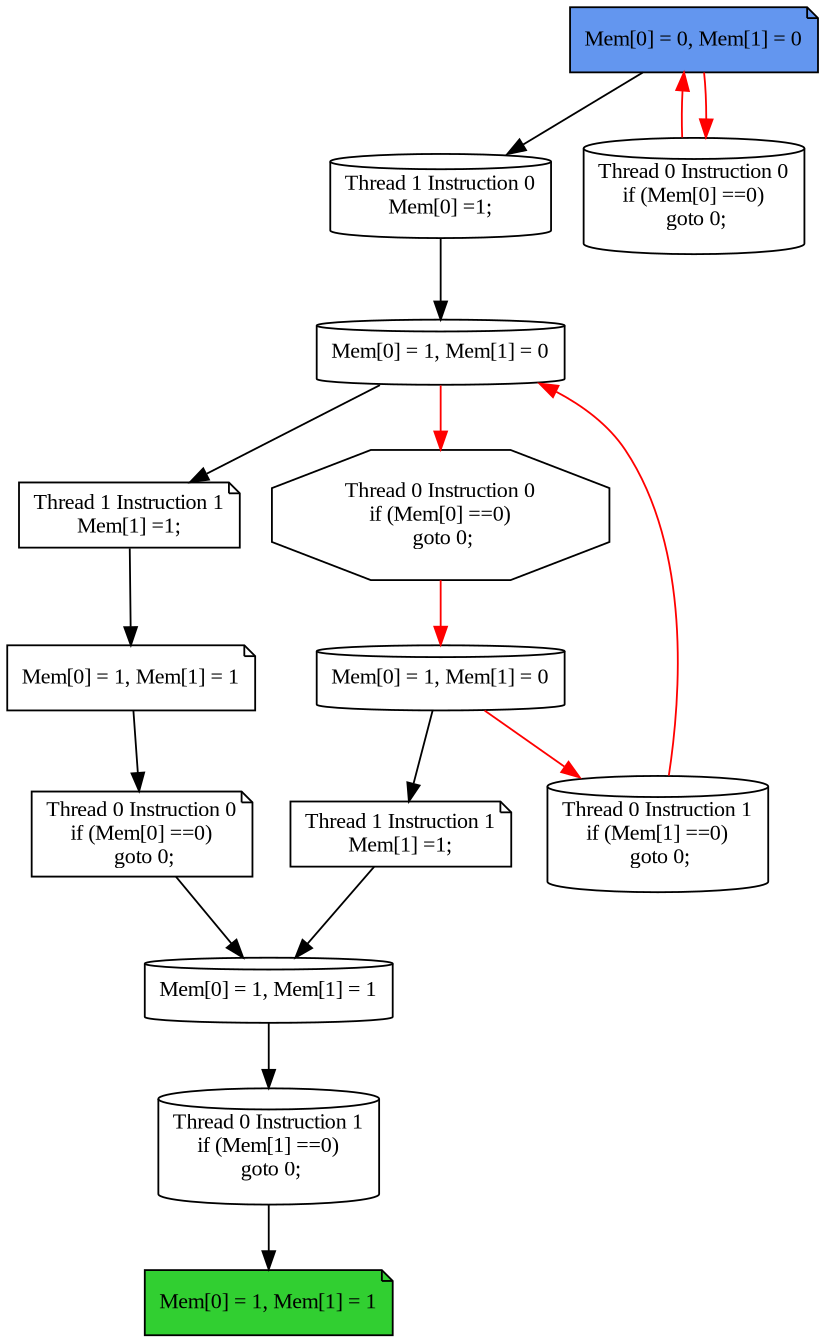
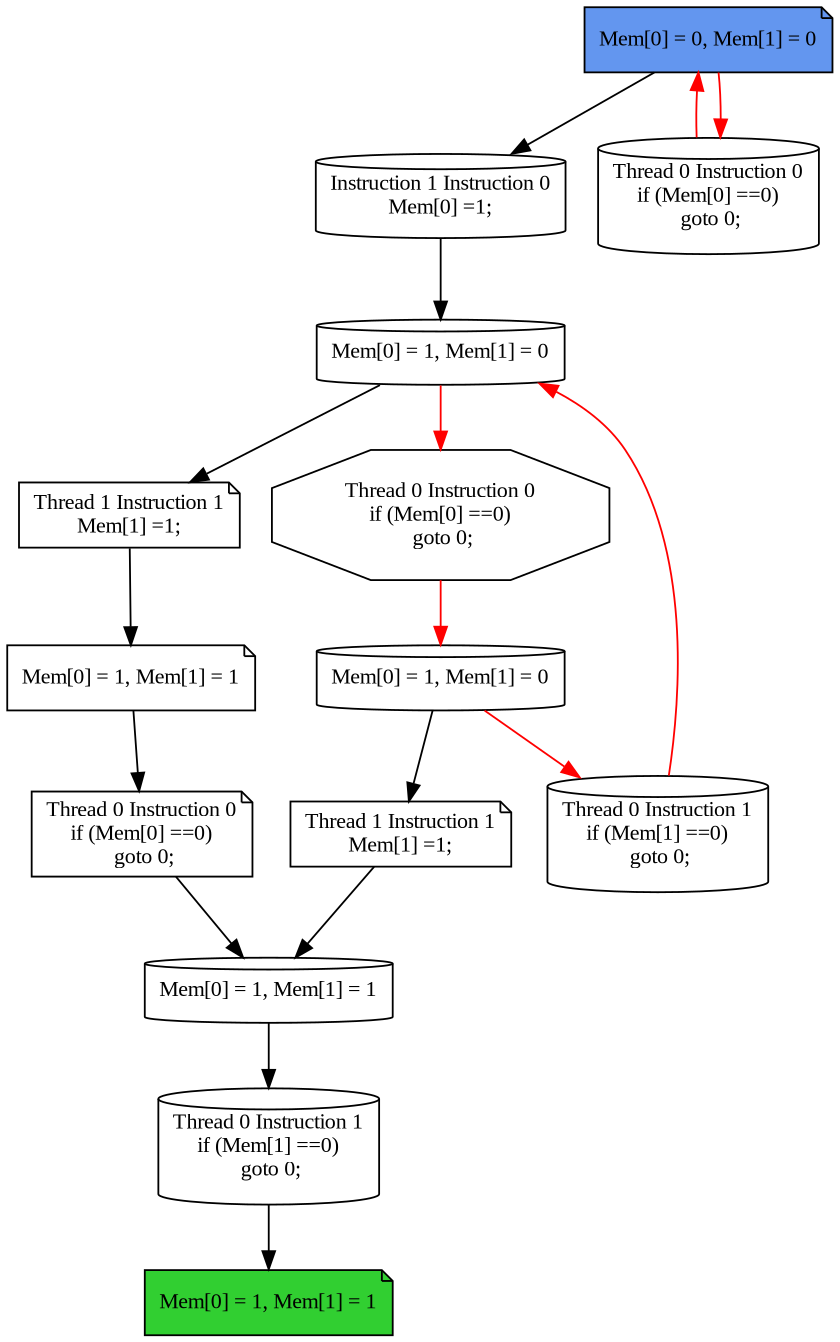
node "Thread 1 Instruction 0 Mem[0] =1;": label "Thread 1 Instruction 0 Mem[0] =1;" -> "Instruction 1 Instruction 0 Mem[0] =1;"
